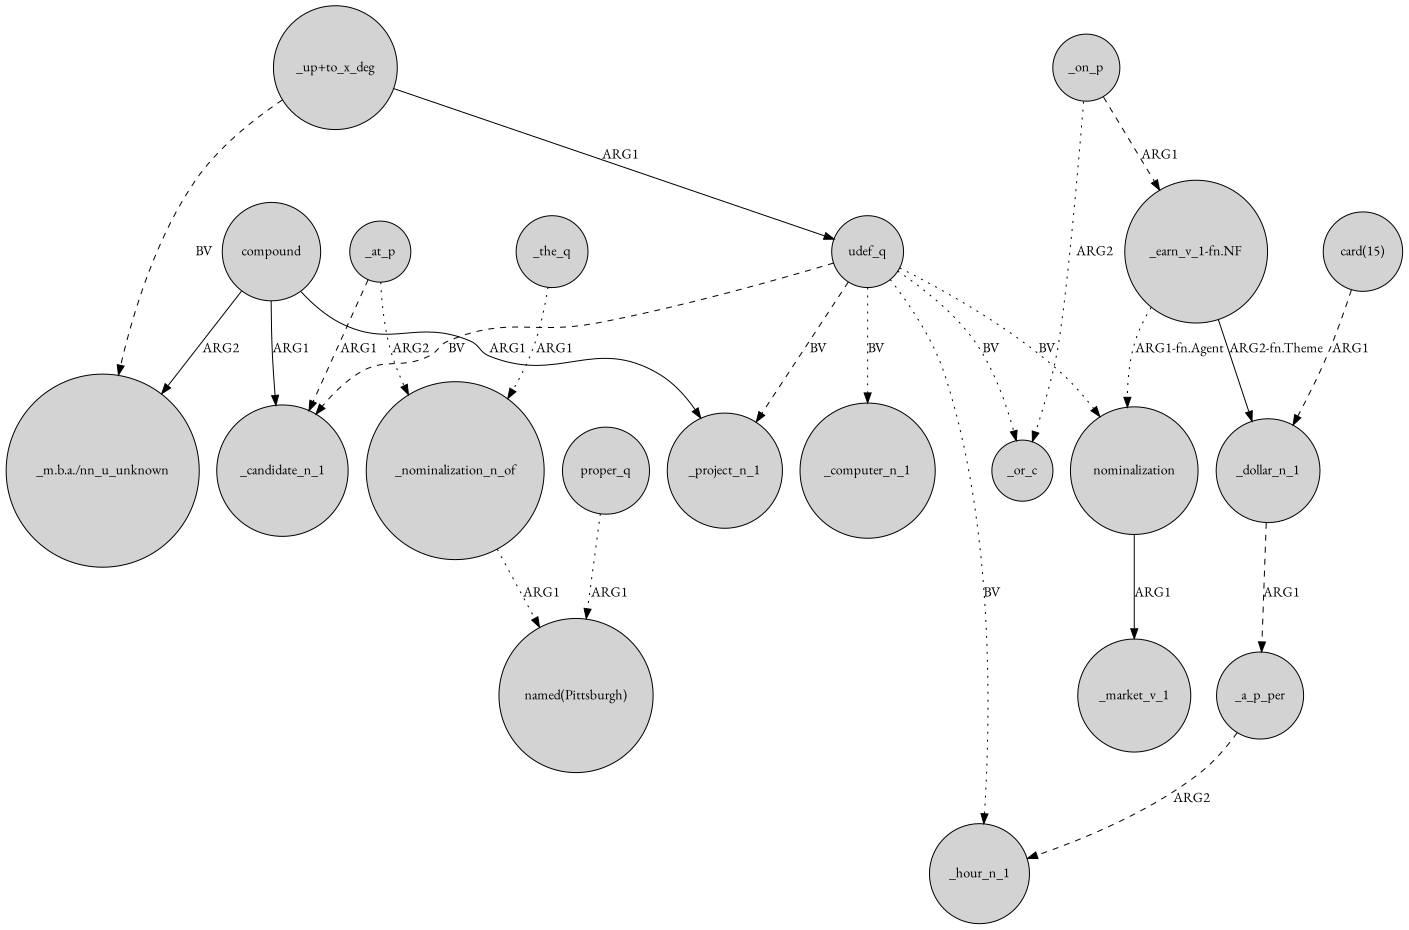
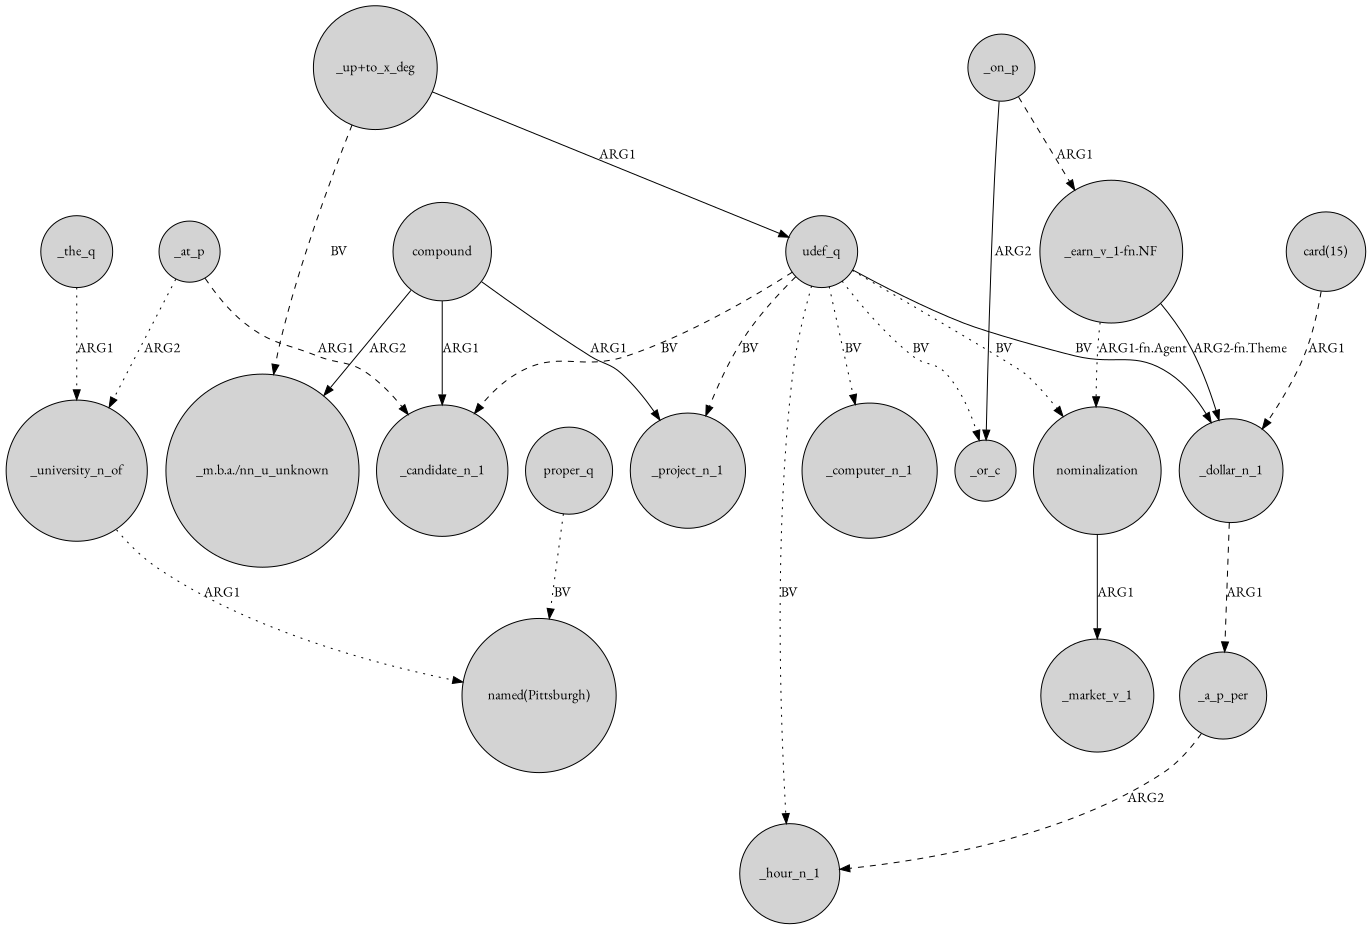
edge "_on_p" -> "_or_c": style dotted -> solid
edge "udef_q" -> "_dollar_n_1": added, label "BV"
node "_nominalization_n_of": label "_nominalization_n_of" -> "_university_n_of"
edge "proper_q" -> "named(Pittsburgh)": label "ARG1" -> "BV"
